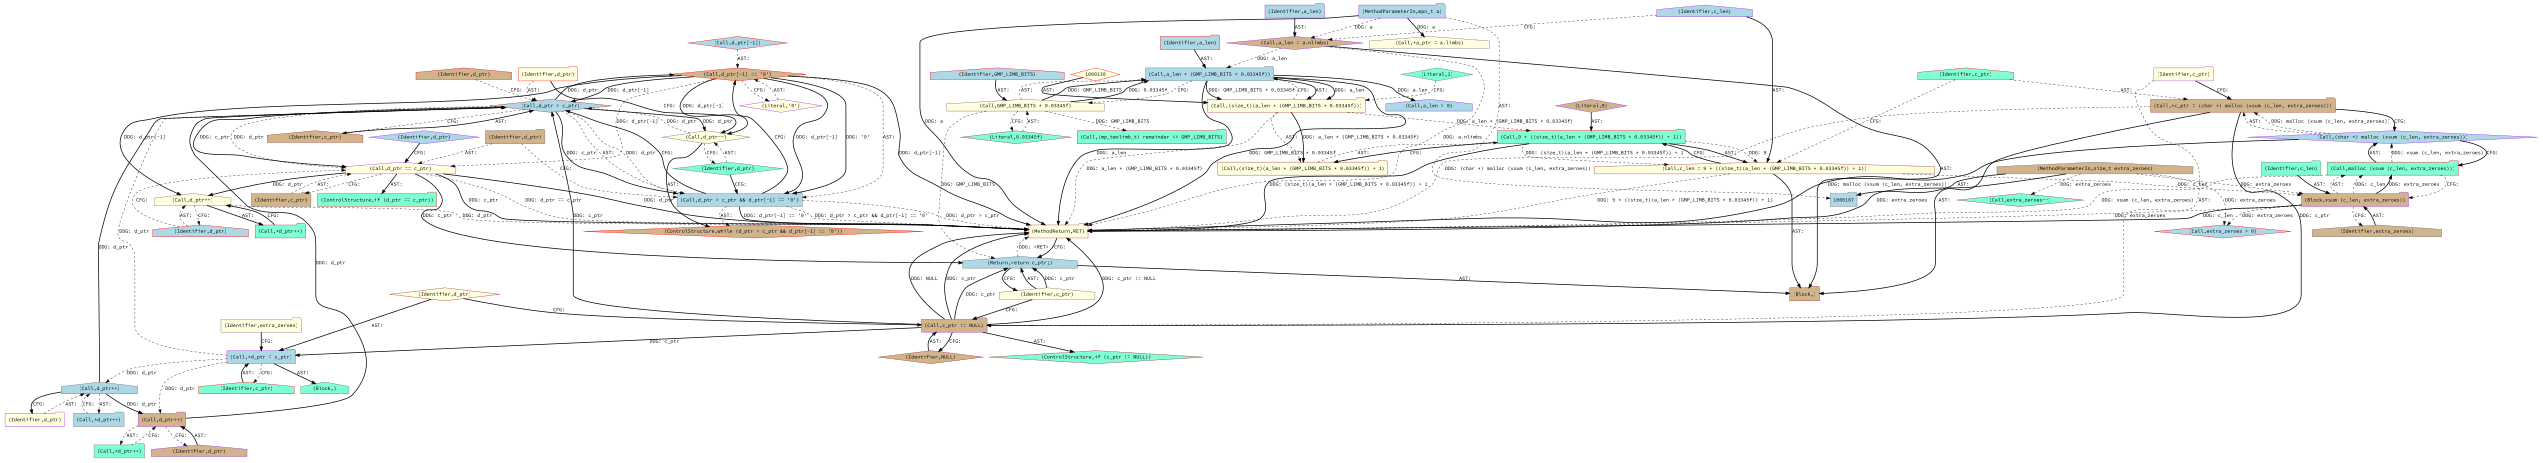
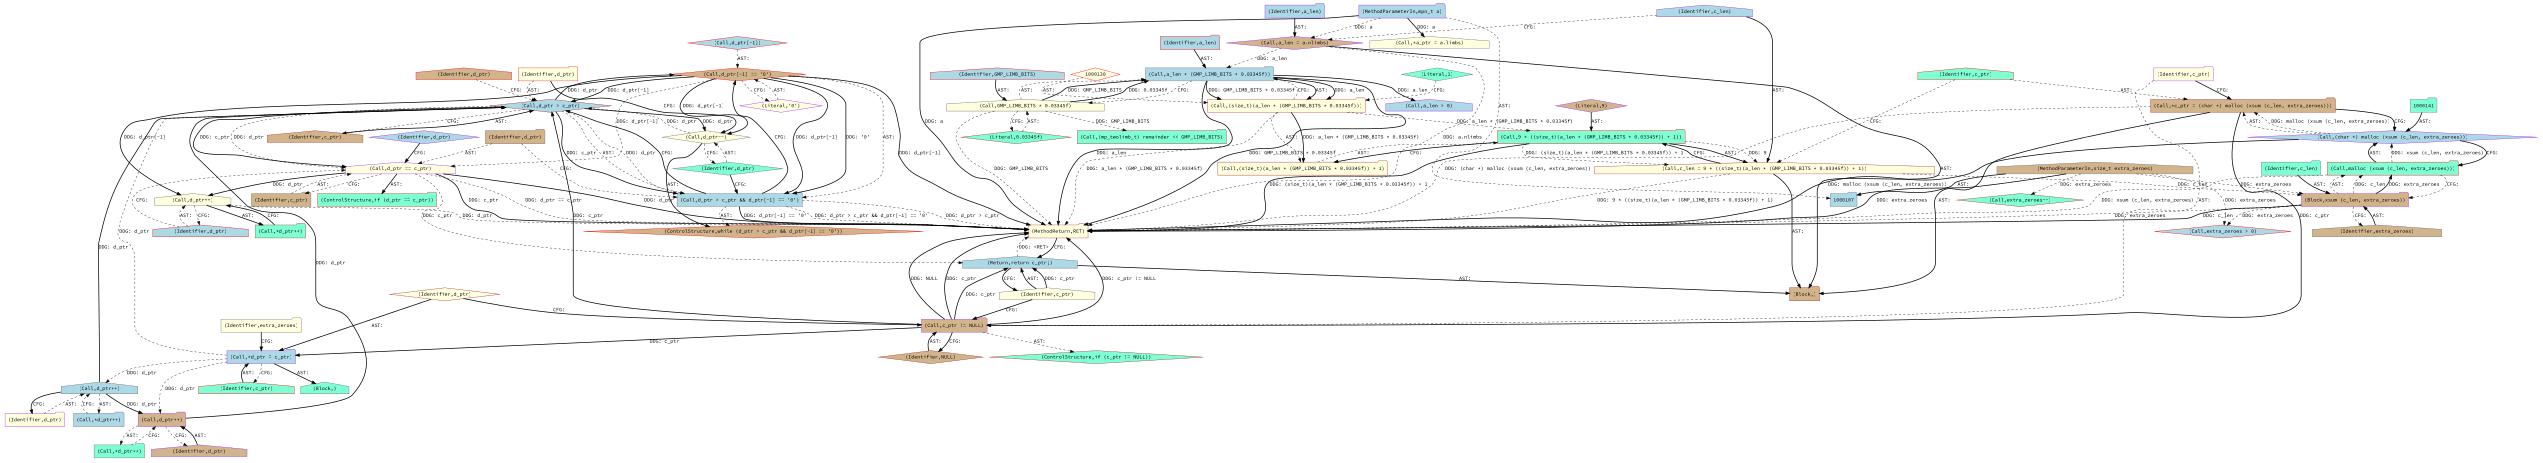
edge "1000130" -> "(Call,(size_t)(a_len * (GMP_LIMB_BITS * 0.03345f)))": style bold -> dashed
node "1000141": added
edge "(Call,GMP_LIMB_BITS * 0.03345f)" -> "(Return,return c_ptr;)": now "(Call,GMP_LIMB_BITS * 0.03345f)" -> "(MethodReturn,RET)"
edge "(Call,d_ptr == c_ptr)" -> "(Return,return c_ptr;)": style bold -> dashed
edge "(Call,c_ptr != NULL)" -> "(ControlStructure,if (c_ptr != NULL))": style bold -> dashed
